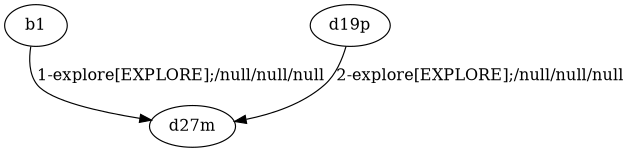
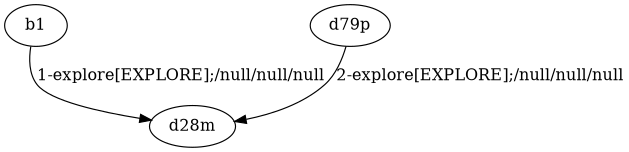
node "d19p": label "d19p" -> "d79p"
node "d27m": label "d27m" -> "d28m"
